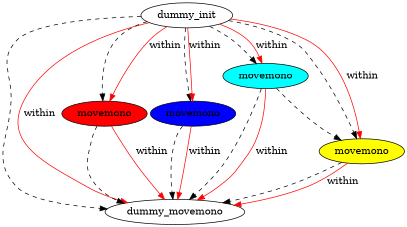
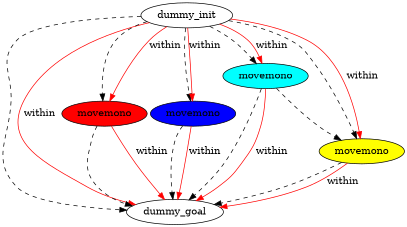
node "dummy_movemono": label "dummy_movemono" -> "dummy_goal"
